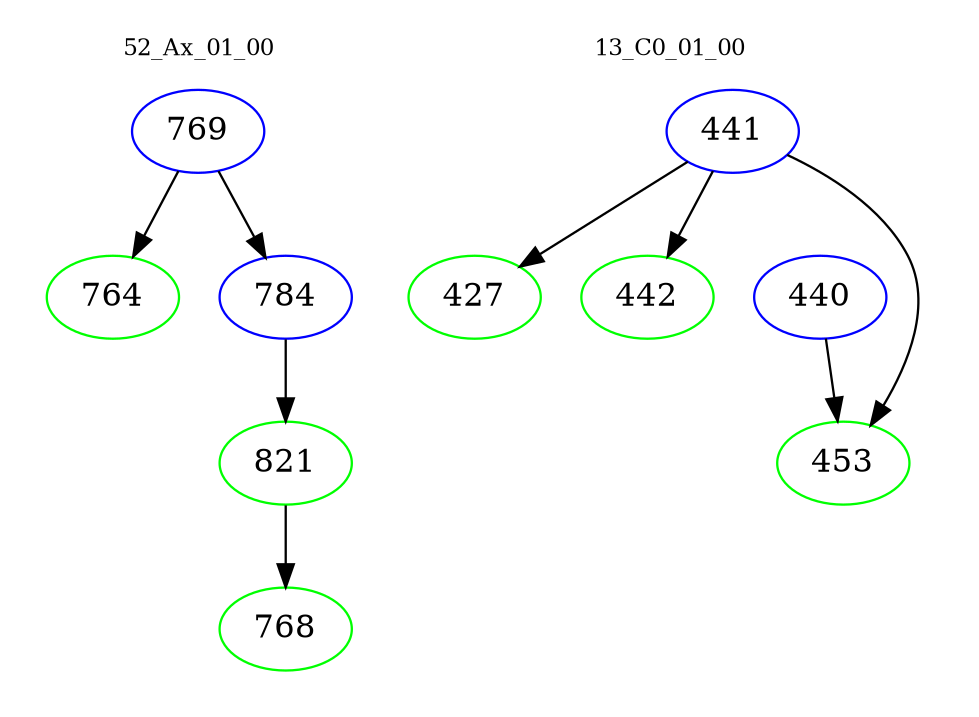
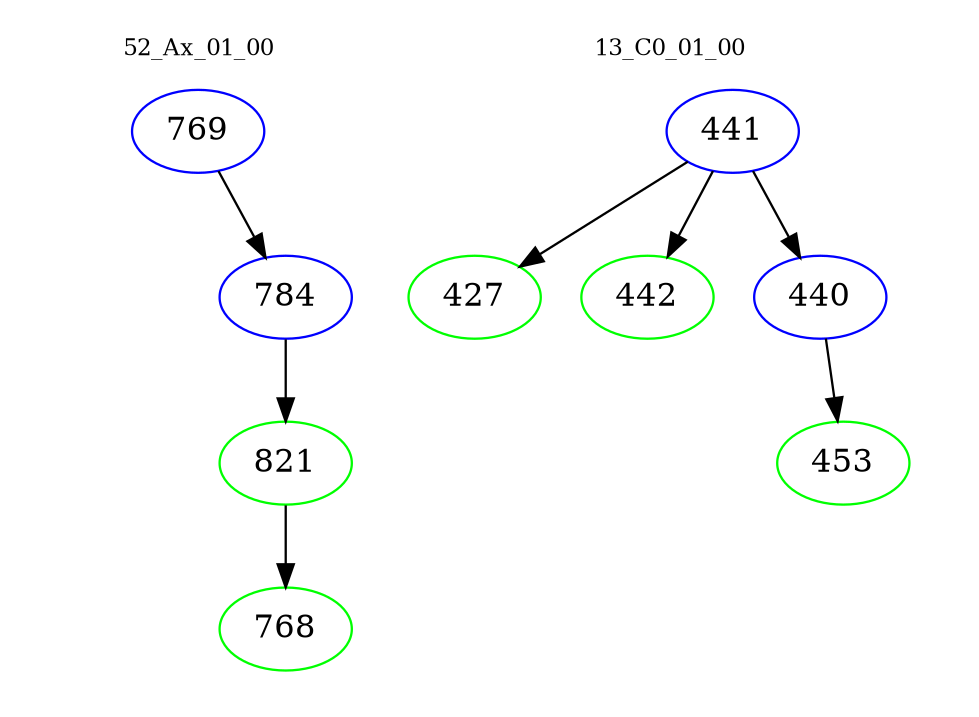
edge "441" -> "453": now "441" -> "440"
node "764": removed
